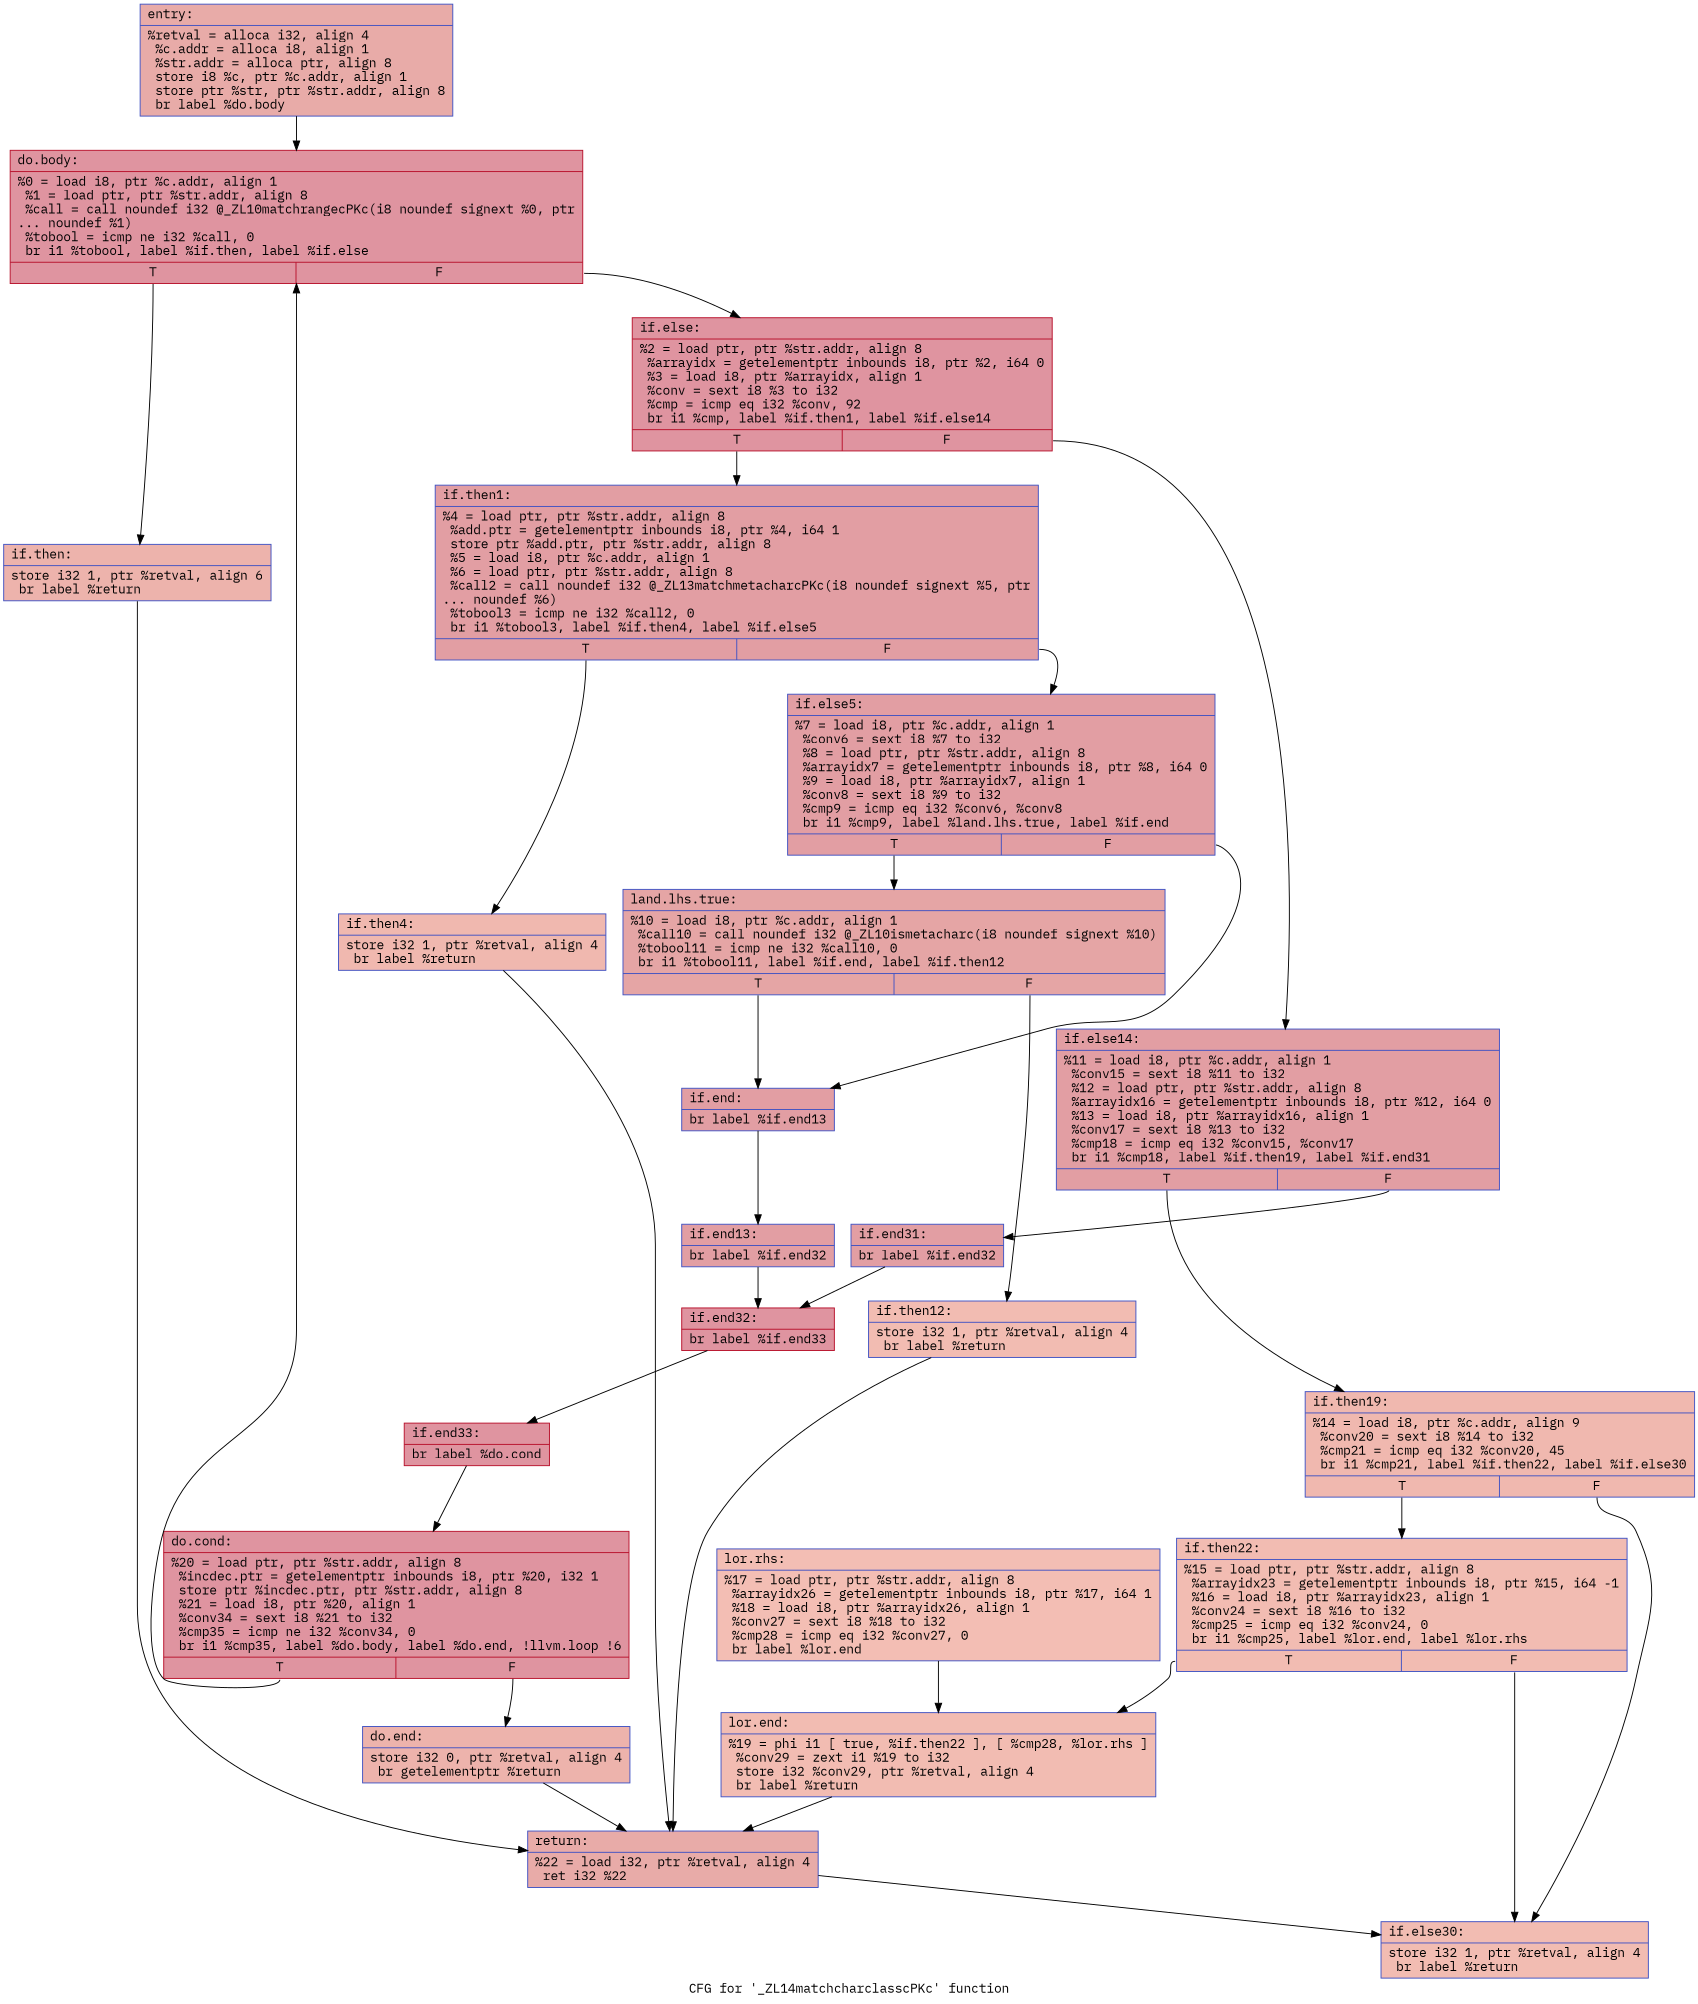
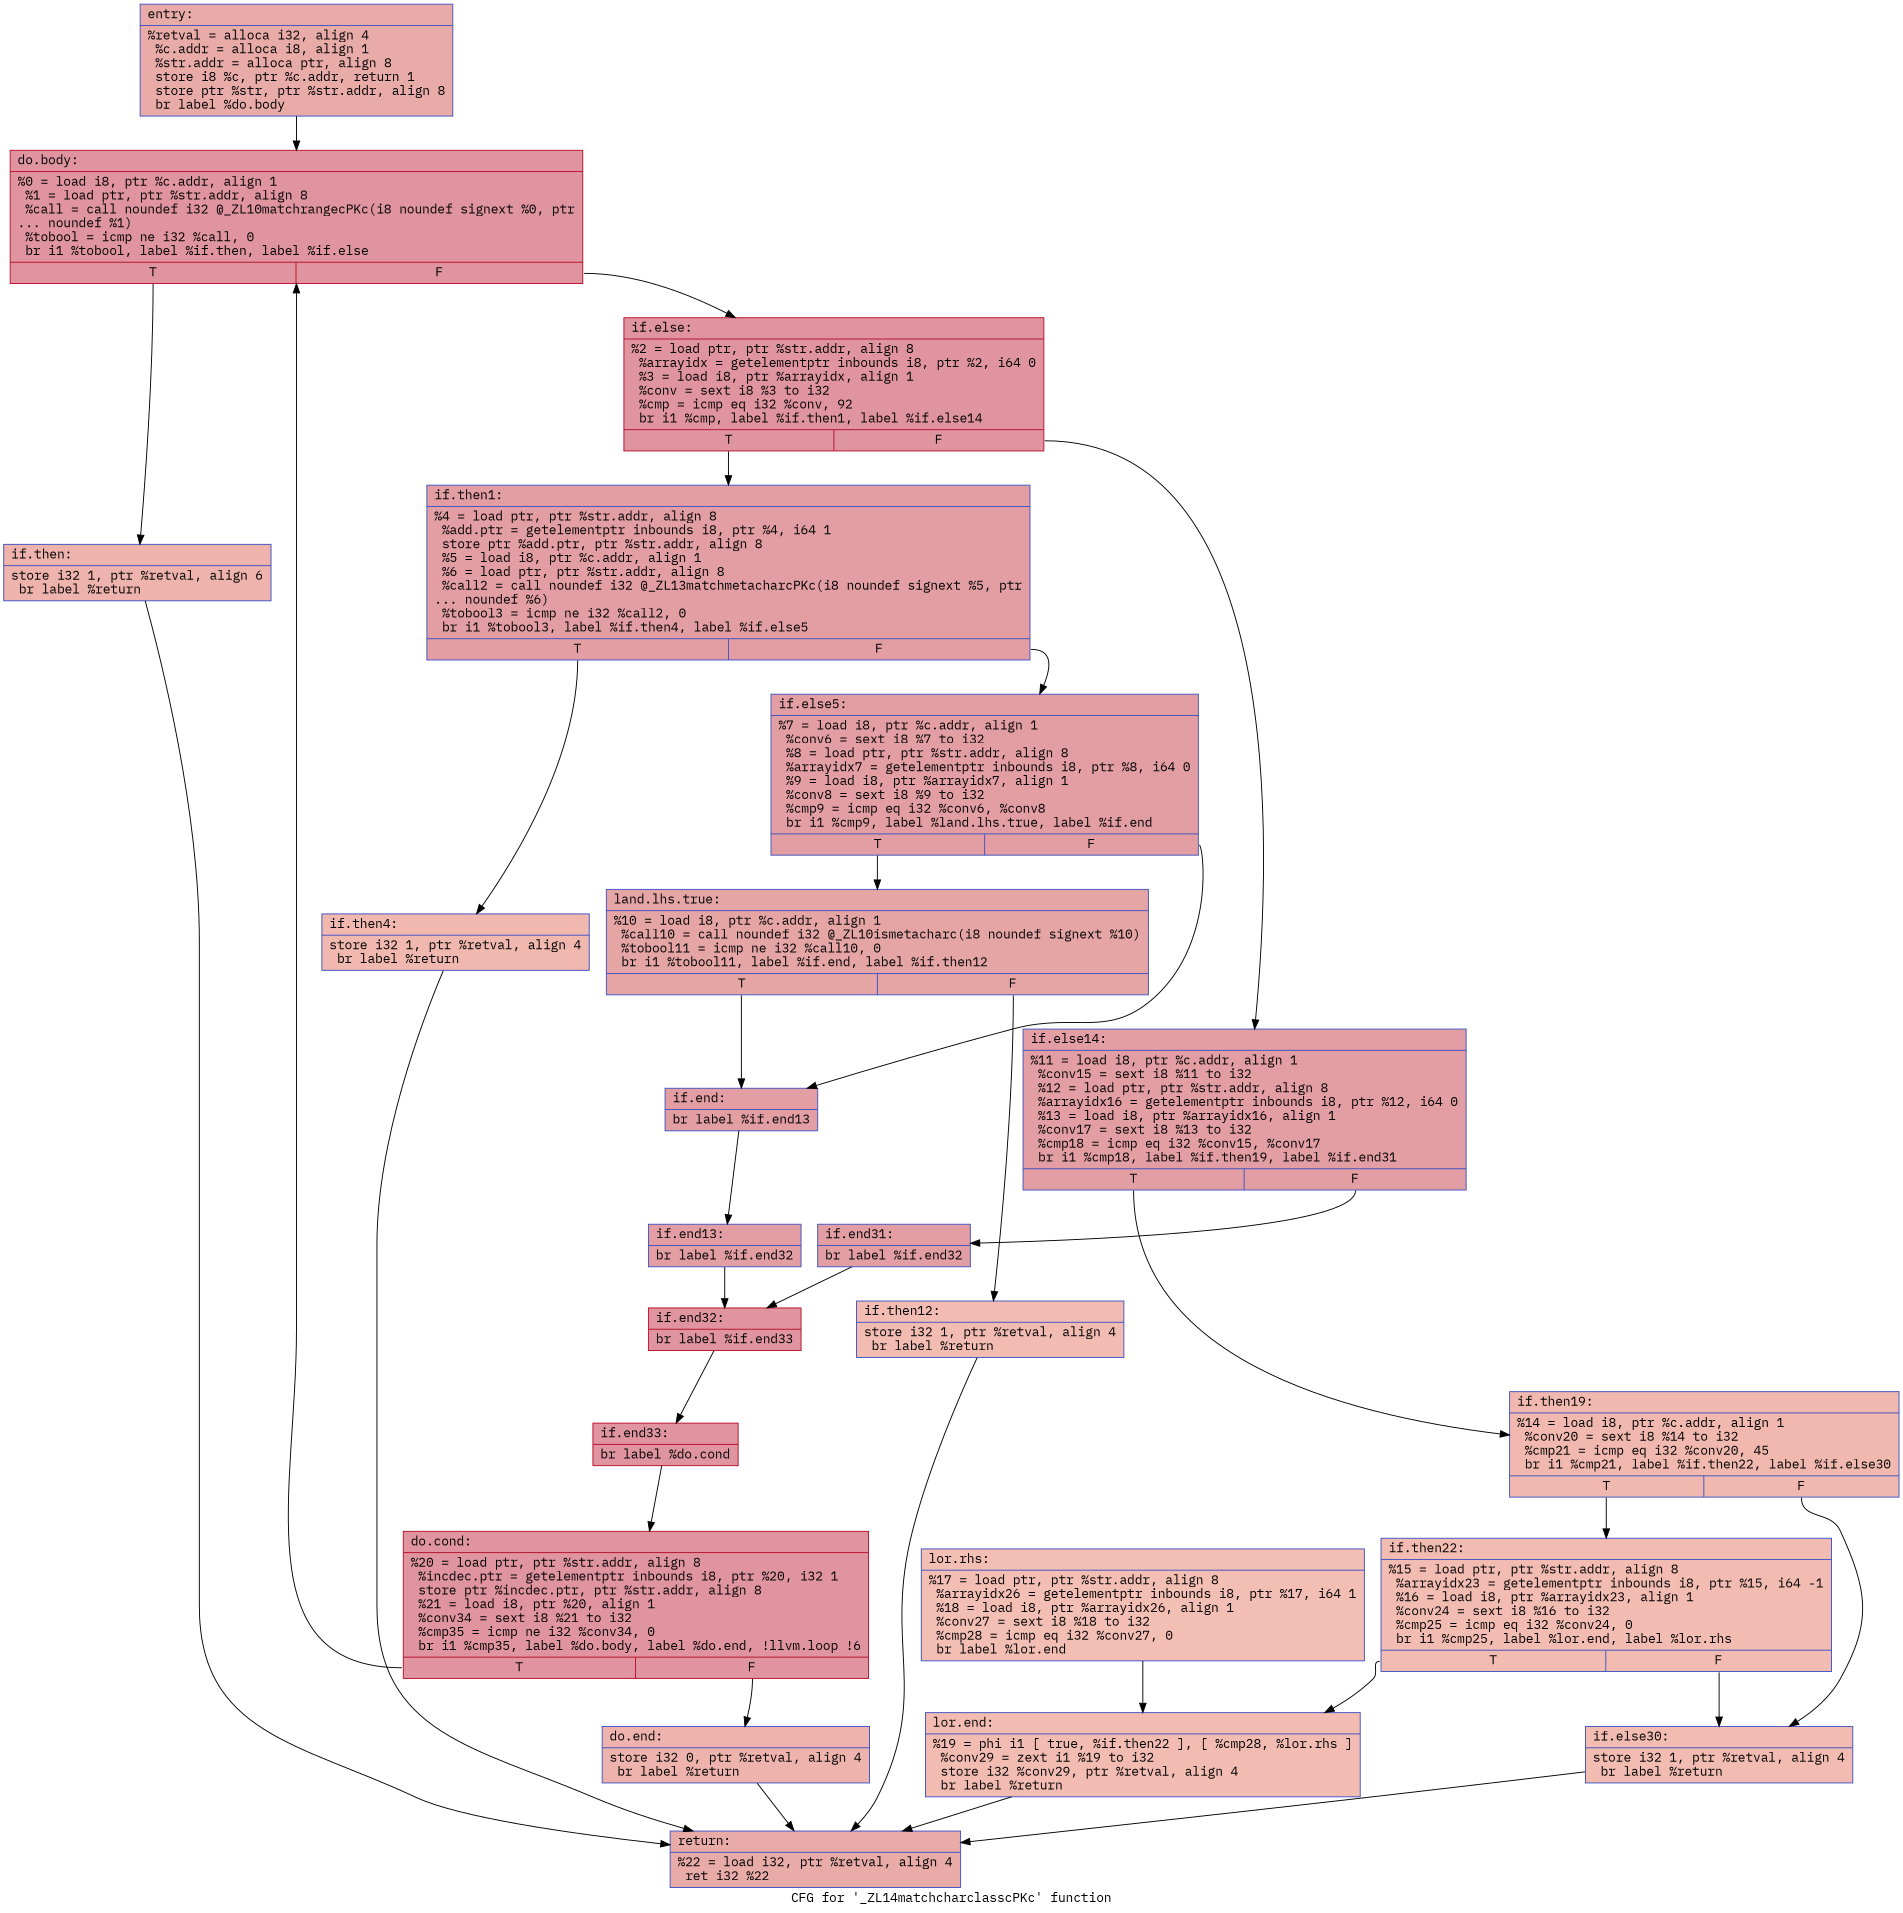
node "entry:": text "store i8 %c, ptr %c.addr, align 1" -> "store i8 %c, ptr %c.addr, return 1"
node "if.then19:": text "%14 = load i8, ptr %c.addr, align 9" -> "%14 = load i8, ptr %c.addr, align 1"
node "do.end:": text "br getelementptr %return" -> "br label %return"
edge "return:" -> "if.else30:": reversed
